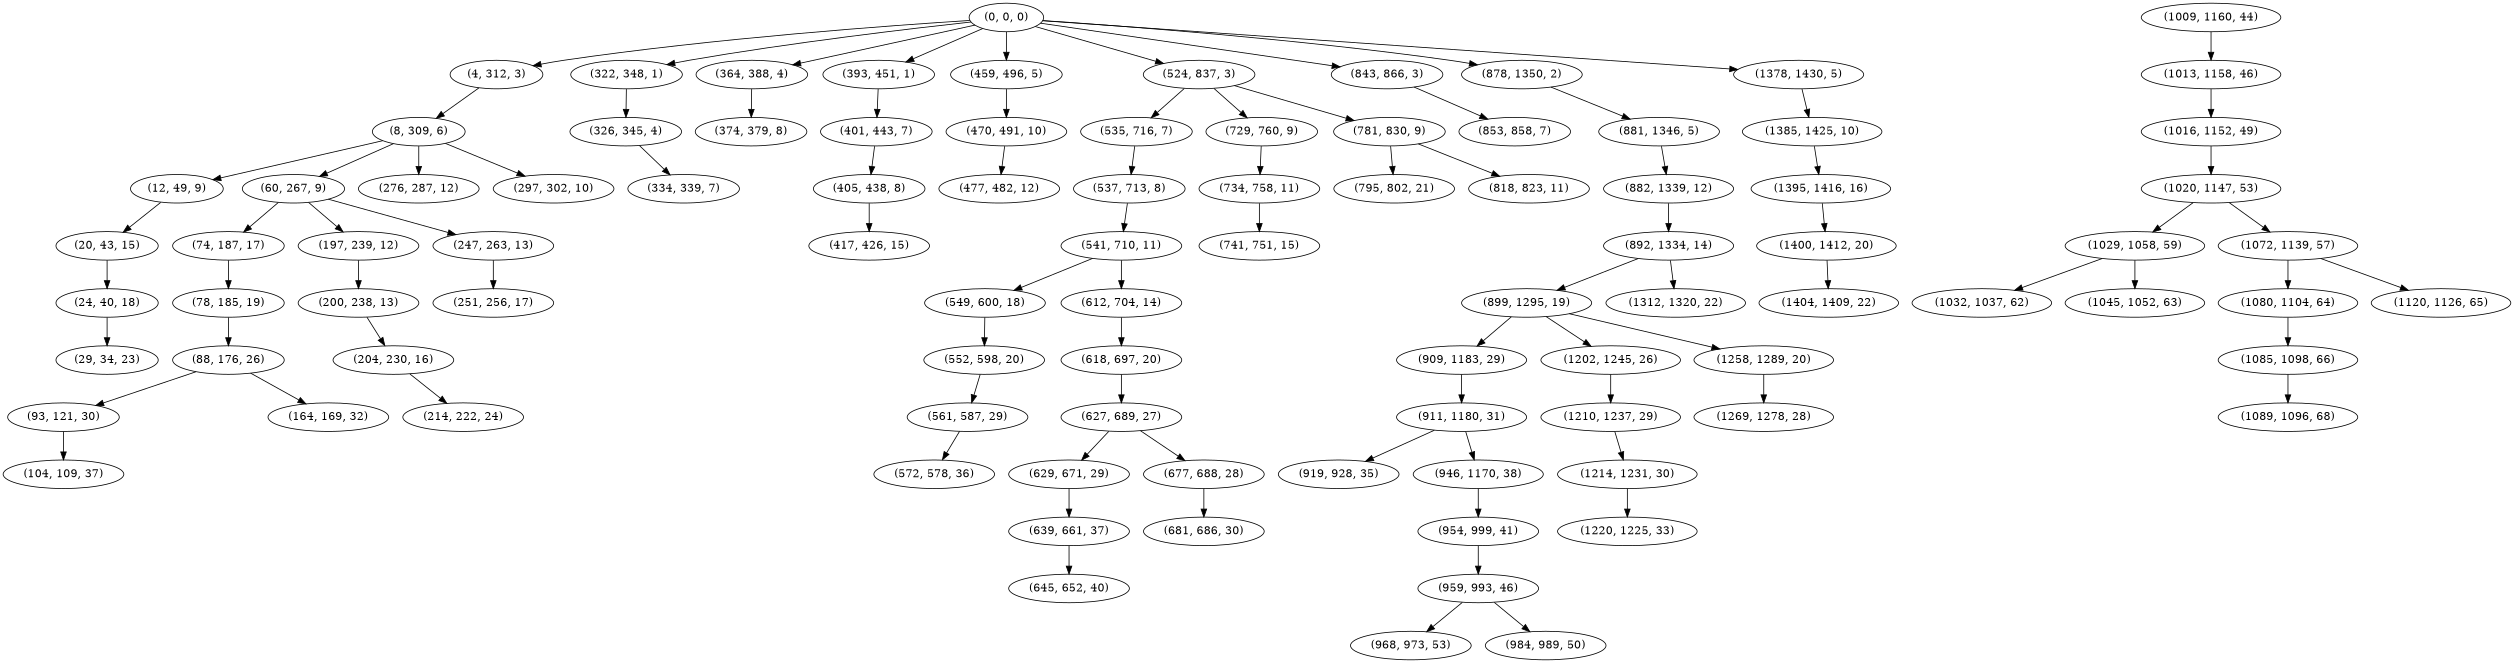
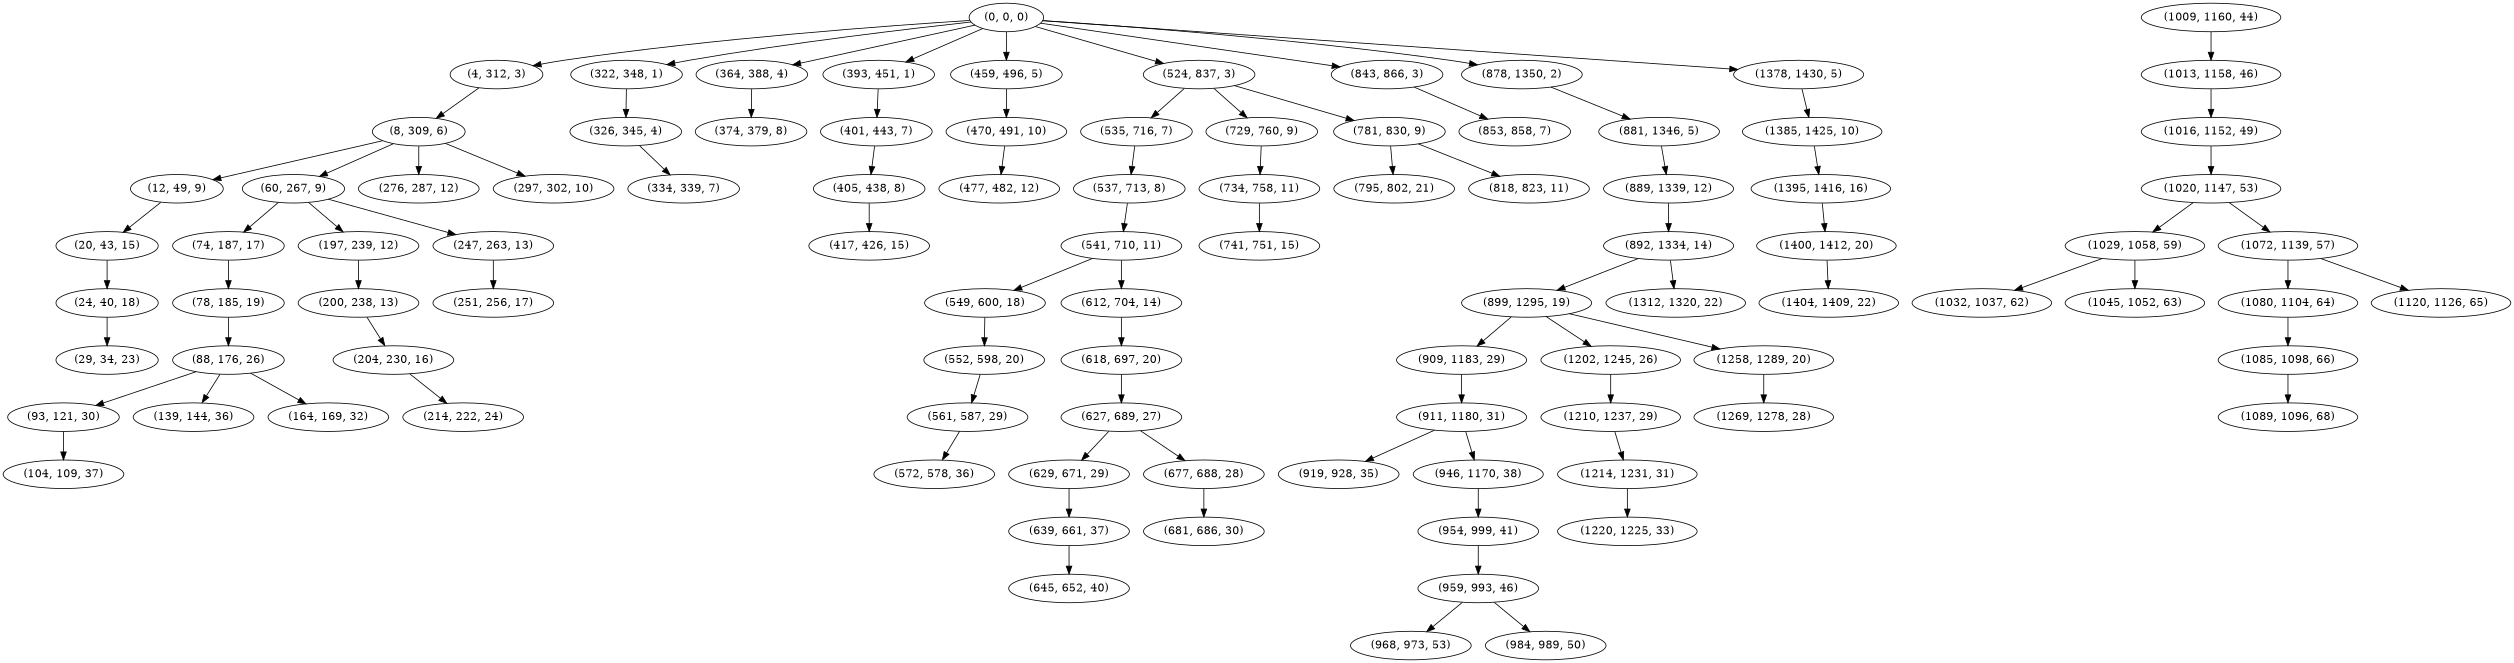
node "(882, 1339, 12)": label "(882, 1339, 12)" -> "(889, 1339, 12)"
node "(139, 144, 36)": added
node "(1214, 1231, 30)": label "(1214, 1231, 30)" -> "(1214, 1231, 31)"
